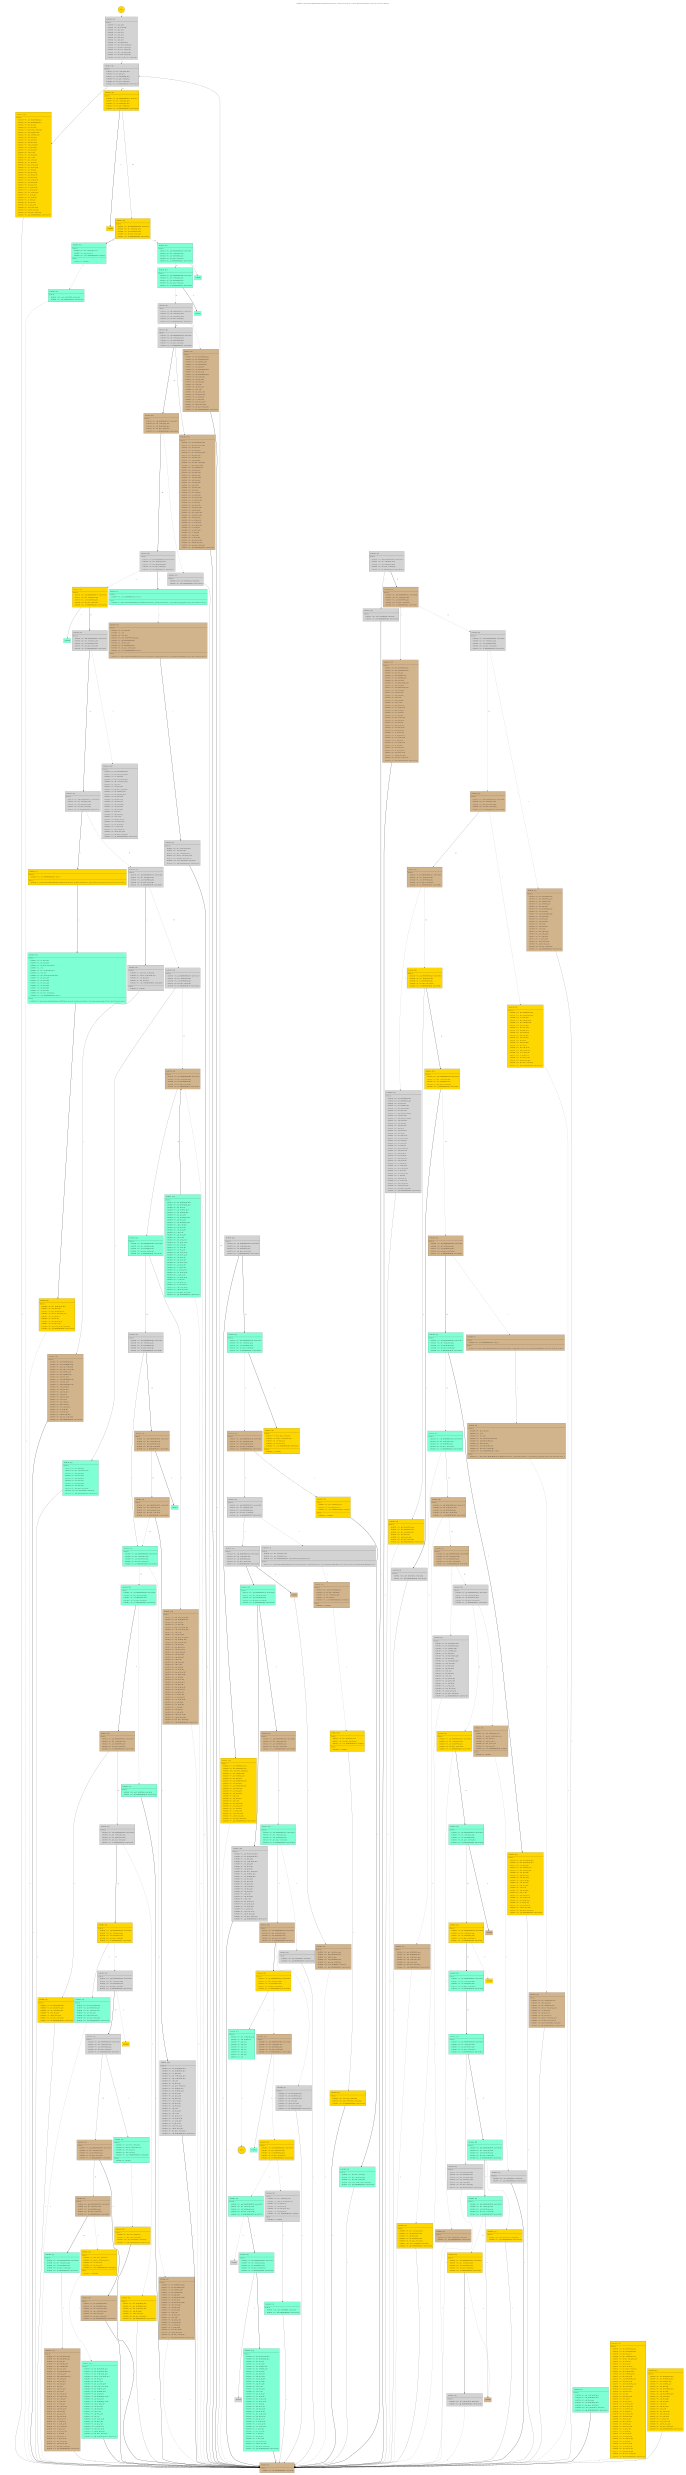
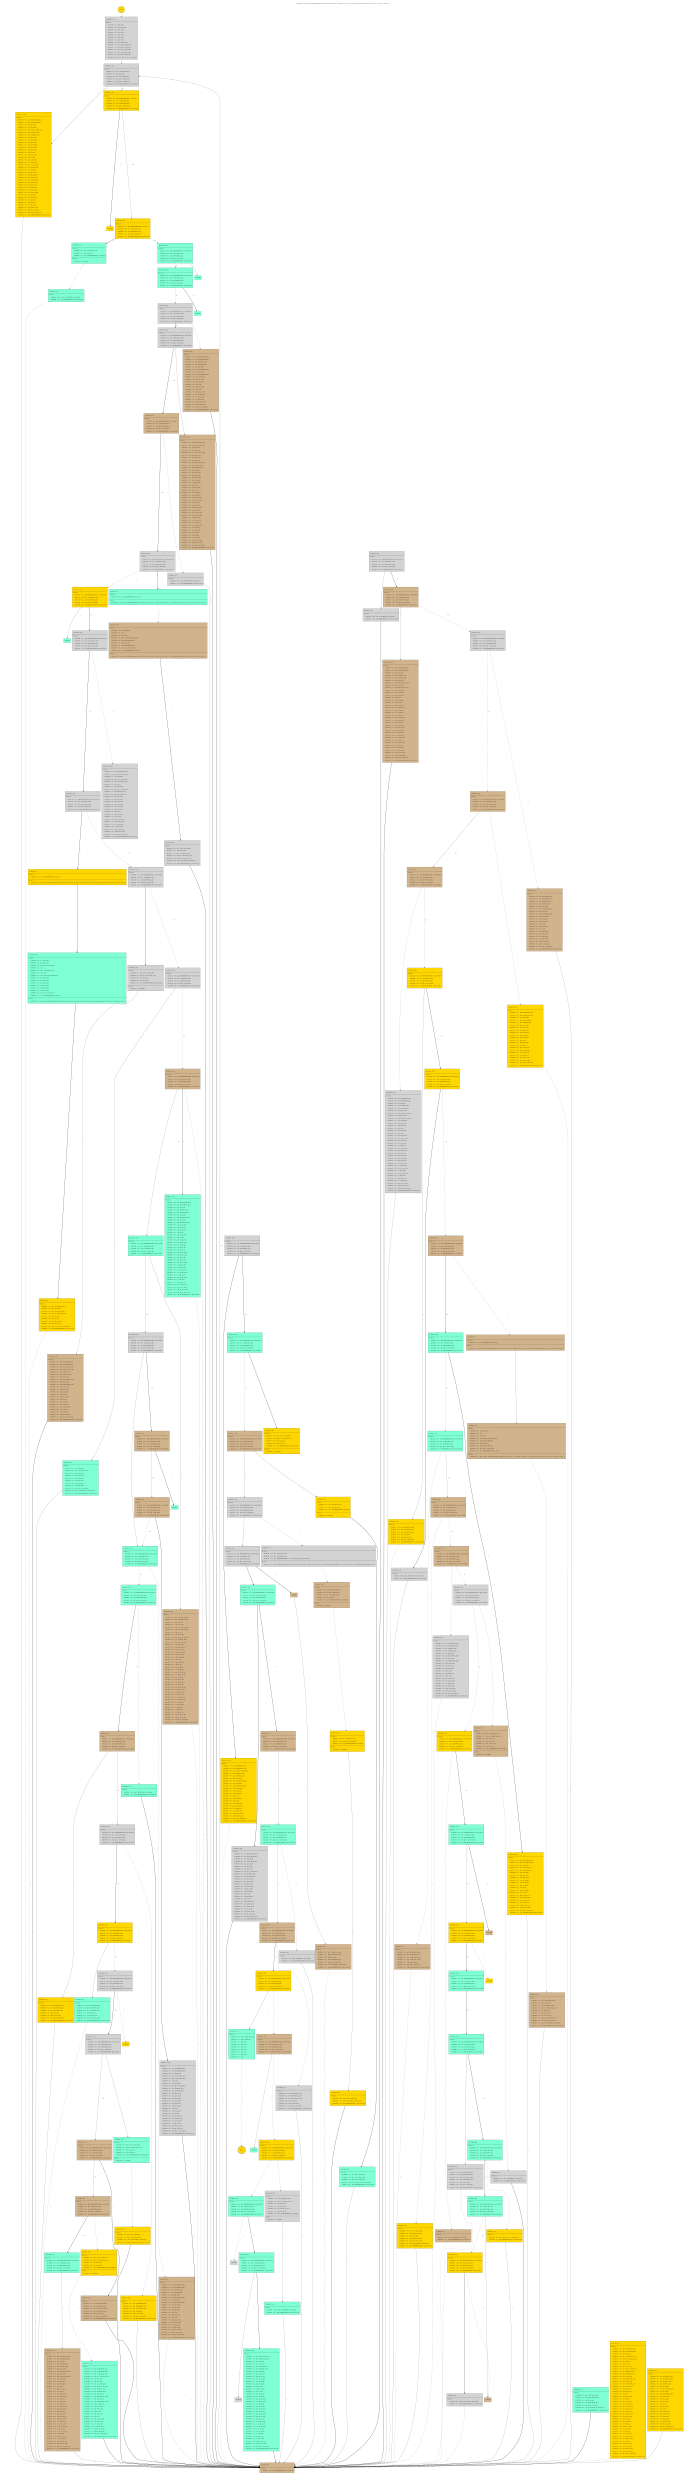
edge "0x402b7c [147]" -> "0x4017fe [28]": reversed
